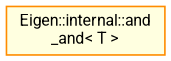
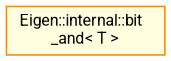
node "Eigen::internal::and _and< T >": label "Eigen::internal::and _and< T >" -> "Eigen::internal::bit _and< T >"
